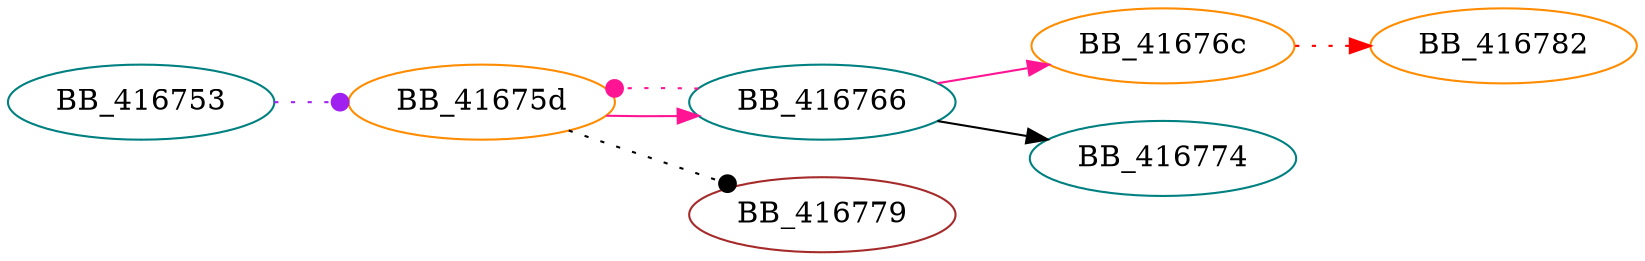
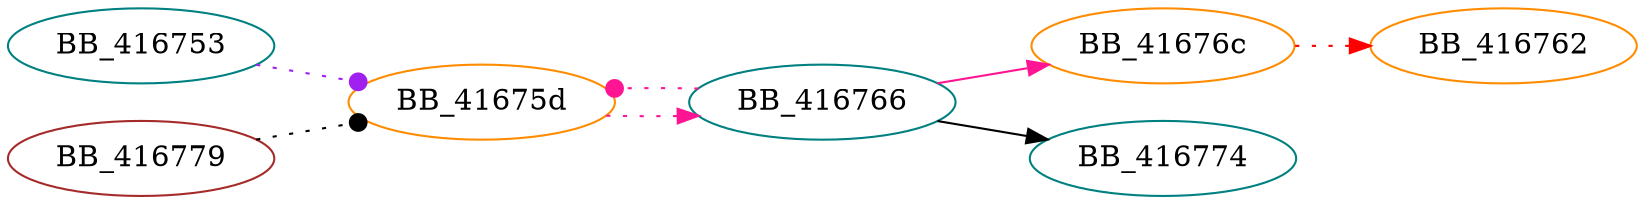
node "BB_416782": label "BB_416782" -> "BB_416762"
edge "BB_41675d" -> "BB_416766": style solid -> dotted
edge "BB_41675d" -> "BB_416779": reversed
